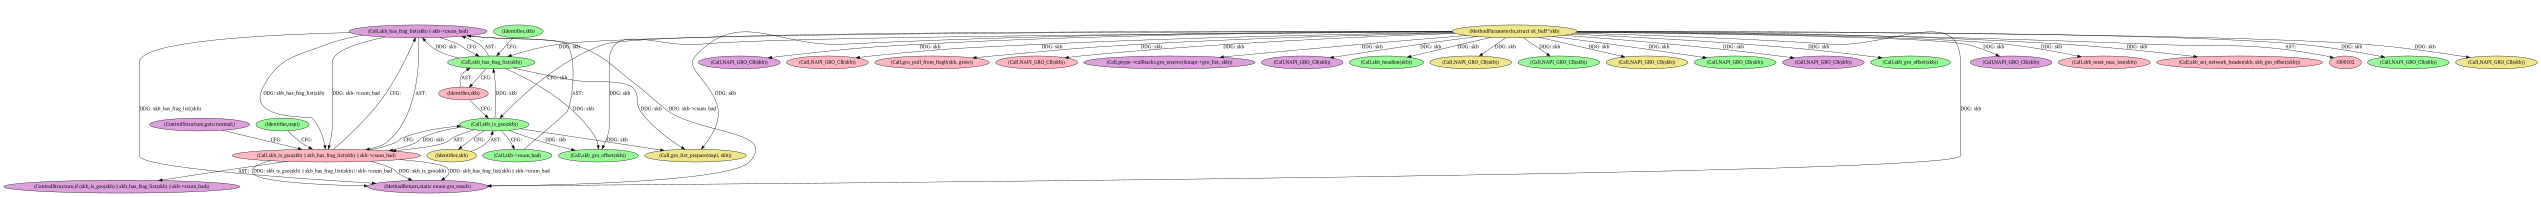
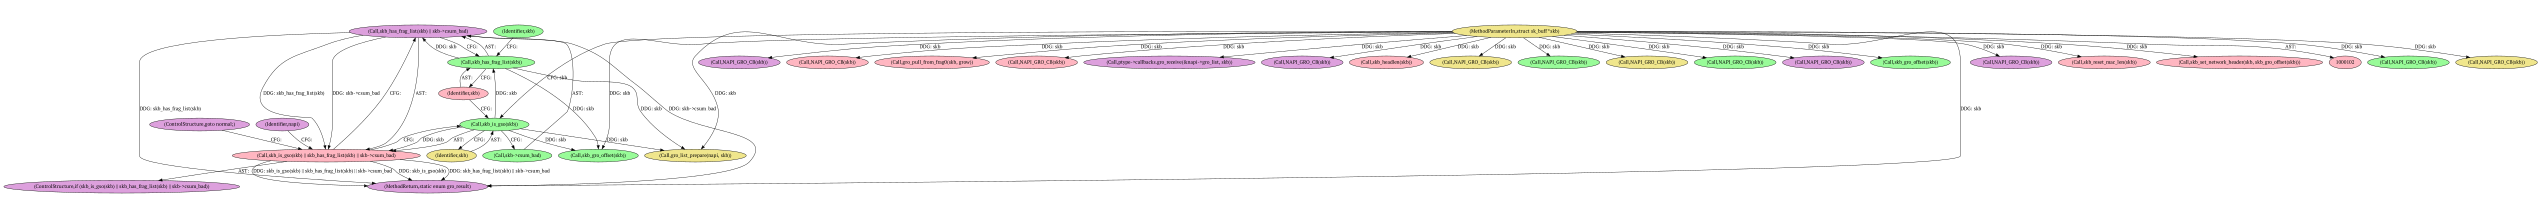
edge "(MethodParameterIn,struct sk_buff *skb)" -> "(Call,skb_has_frag_list(skb))": removed, label "DDG: skb"
node "(Call,skb_headlen(skb))": fillcolor palegreen -> lightpink
node "(Identifier,napi)": fillcolor palegreen -> plum
